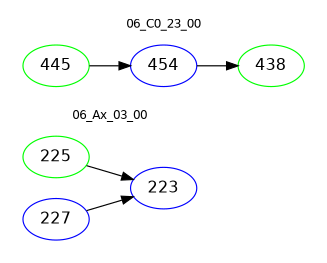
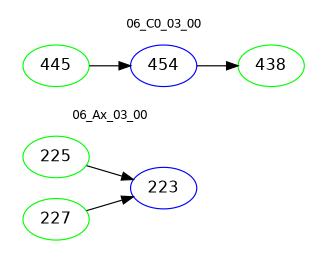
cluster "06_C0_23_00": label "06_C0_23_00" -> "06_C0_03_00"
node "227": color blue -> green
